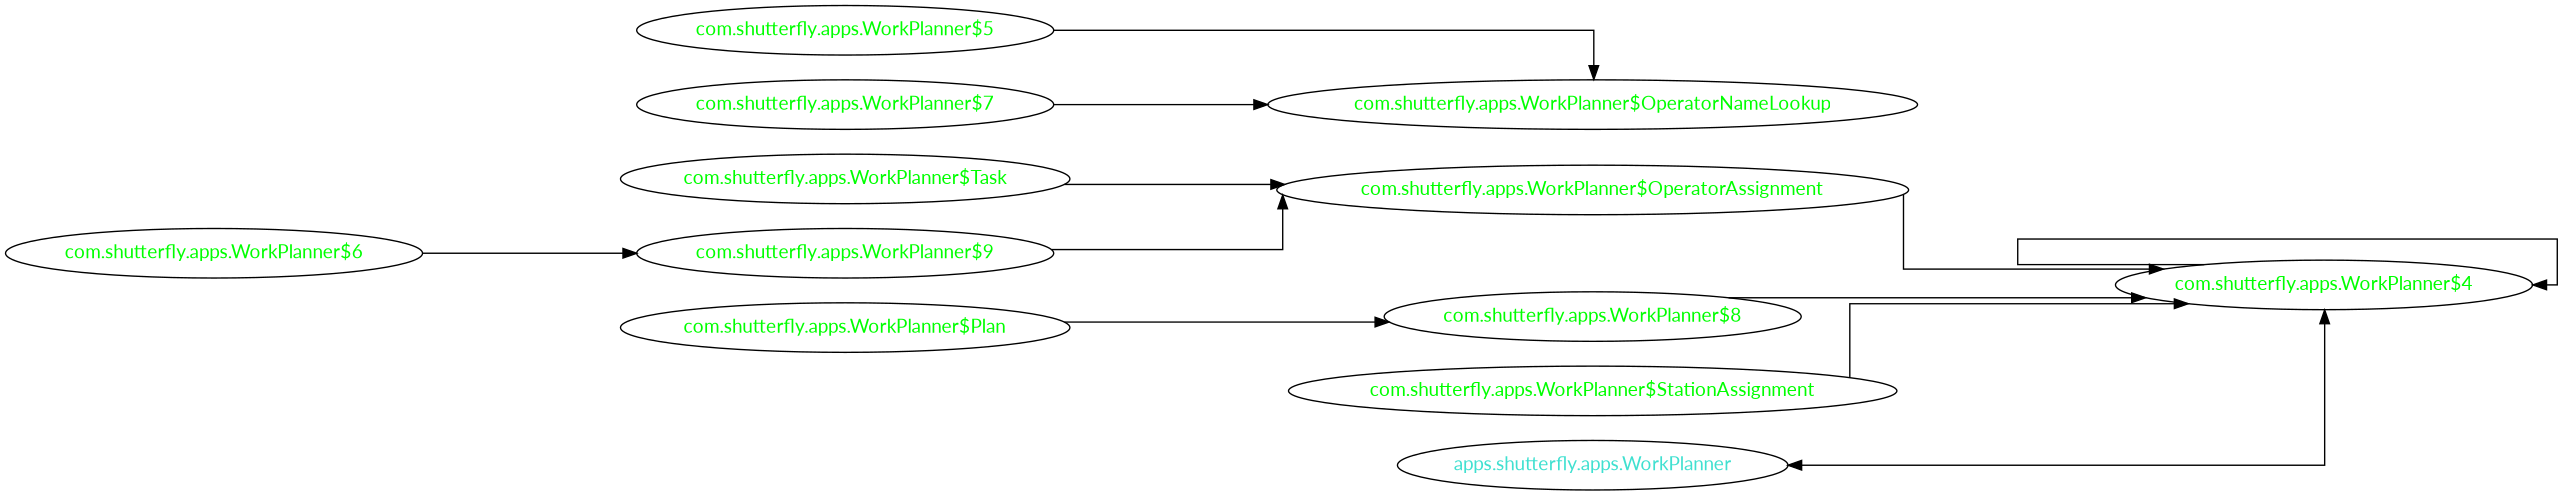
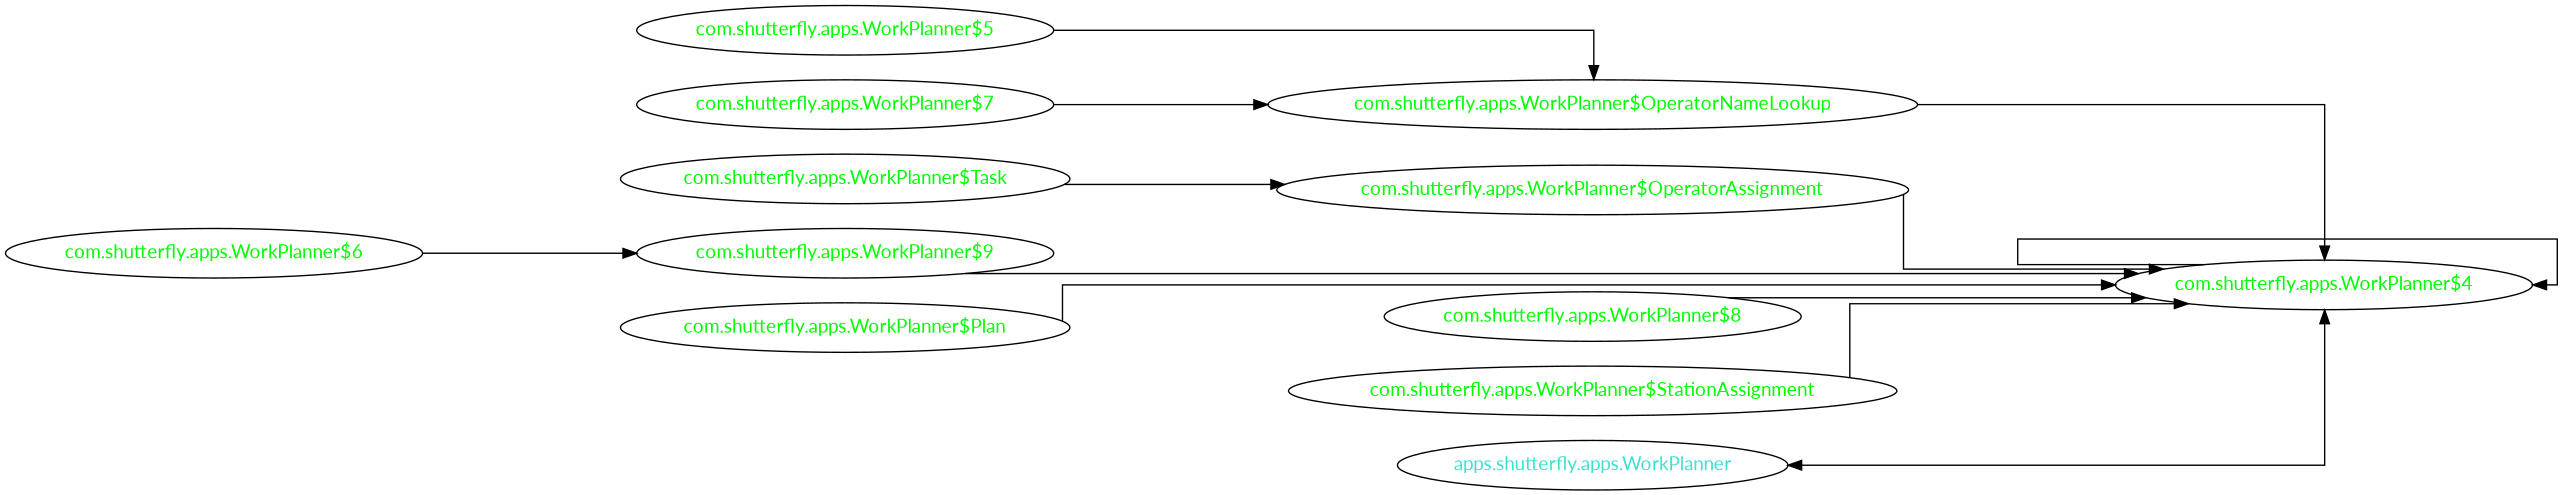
edge "com.shutterfly.apps.WorkPlanner$OperatorNameLookup" -> "com.shutterfly.apps.WorkPlanner$4": added
edge "com.shutterfly.apps.WorkPlanner$9" -> "com.shutterfly.apps.WorkPlanner$OperatorAssignment": now "com.shutterfly.apps.WorkPlanner$9" -> "com.shutterfly.apps.WorkPlanner$4"
edge "com.shutterfly.apps.WorkPlanner$Plan" -> "com.shutterfly.apps.WorkPlanner$8": now "com.shutterfly.apps.WorkPlanner$Plan" -> "com.shutterfly.apps.WorkPlanner$4"
